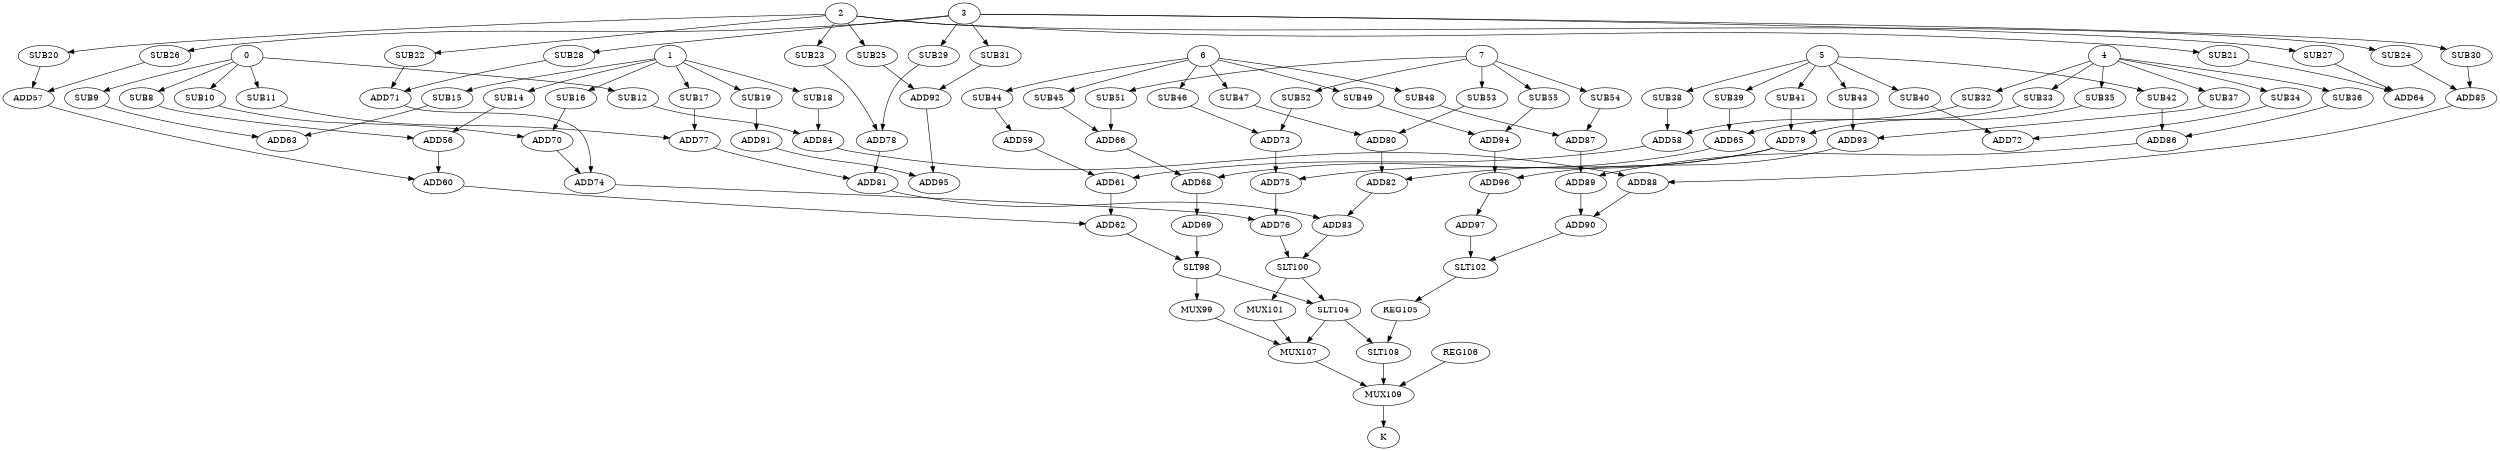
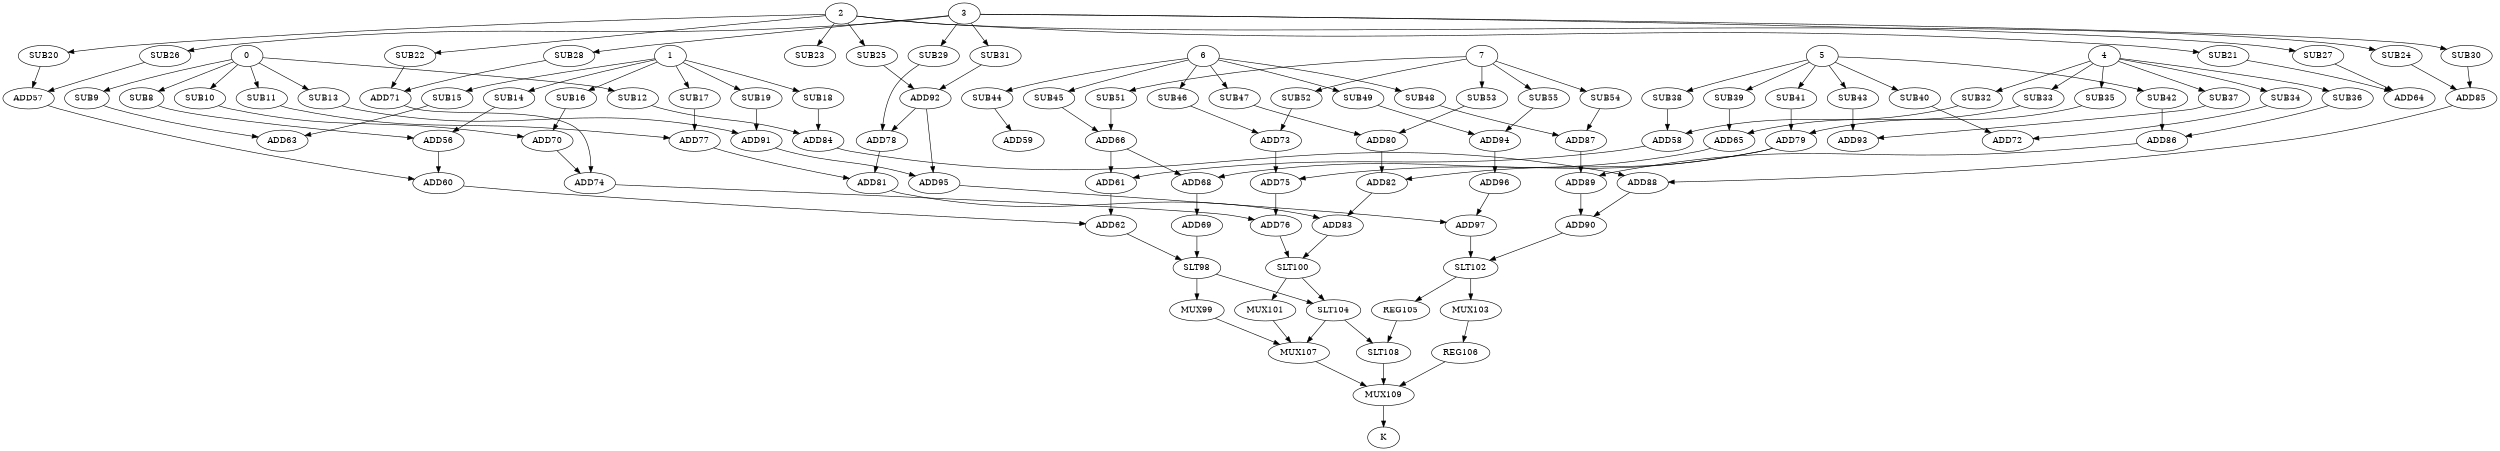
edge "SUB23" -> "ADD78": now "ADD92" -> "ADD78"
node "SUB13": added
edge "ADD59" -> "ADD61": now "ADD66" -> "ADD61"
edge "ADD93" -> "ADD96": removed
edge "ADD95" -> "ADD97": added
node "MUX103": added
